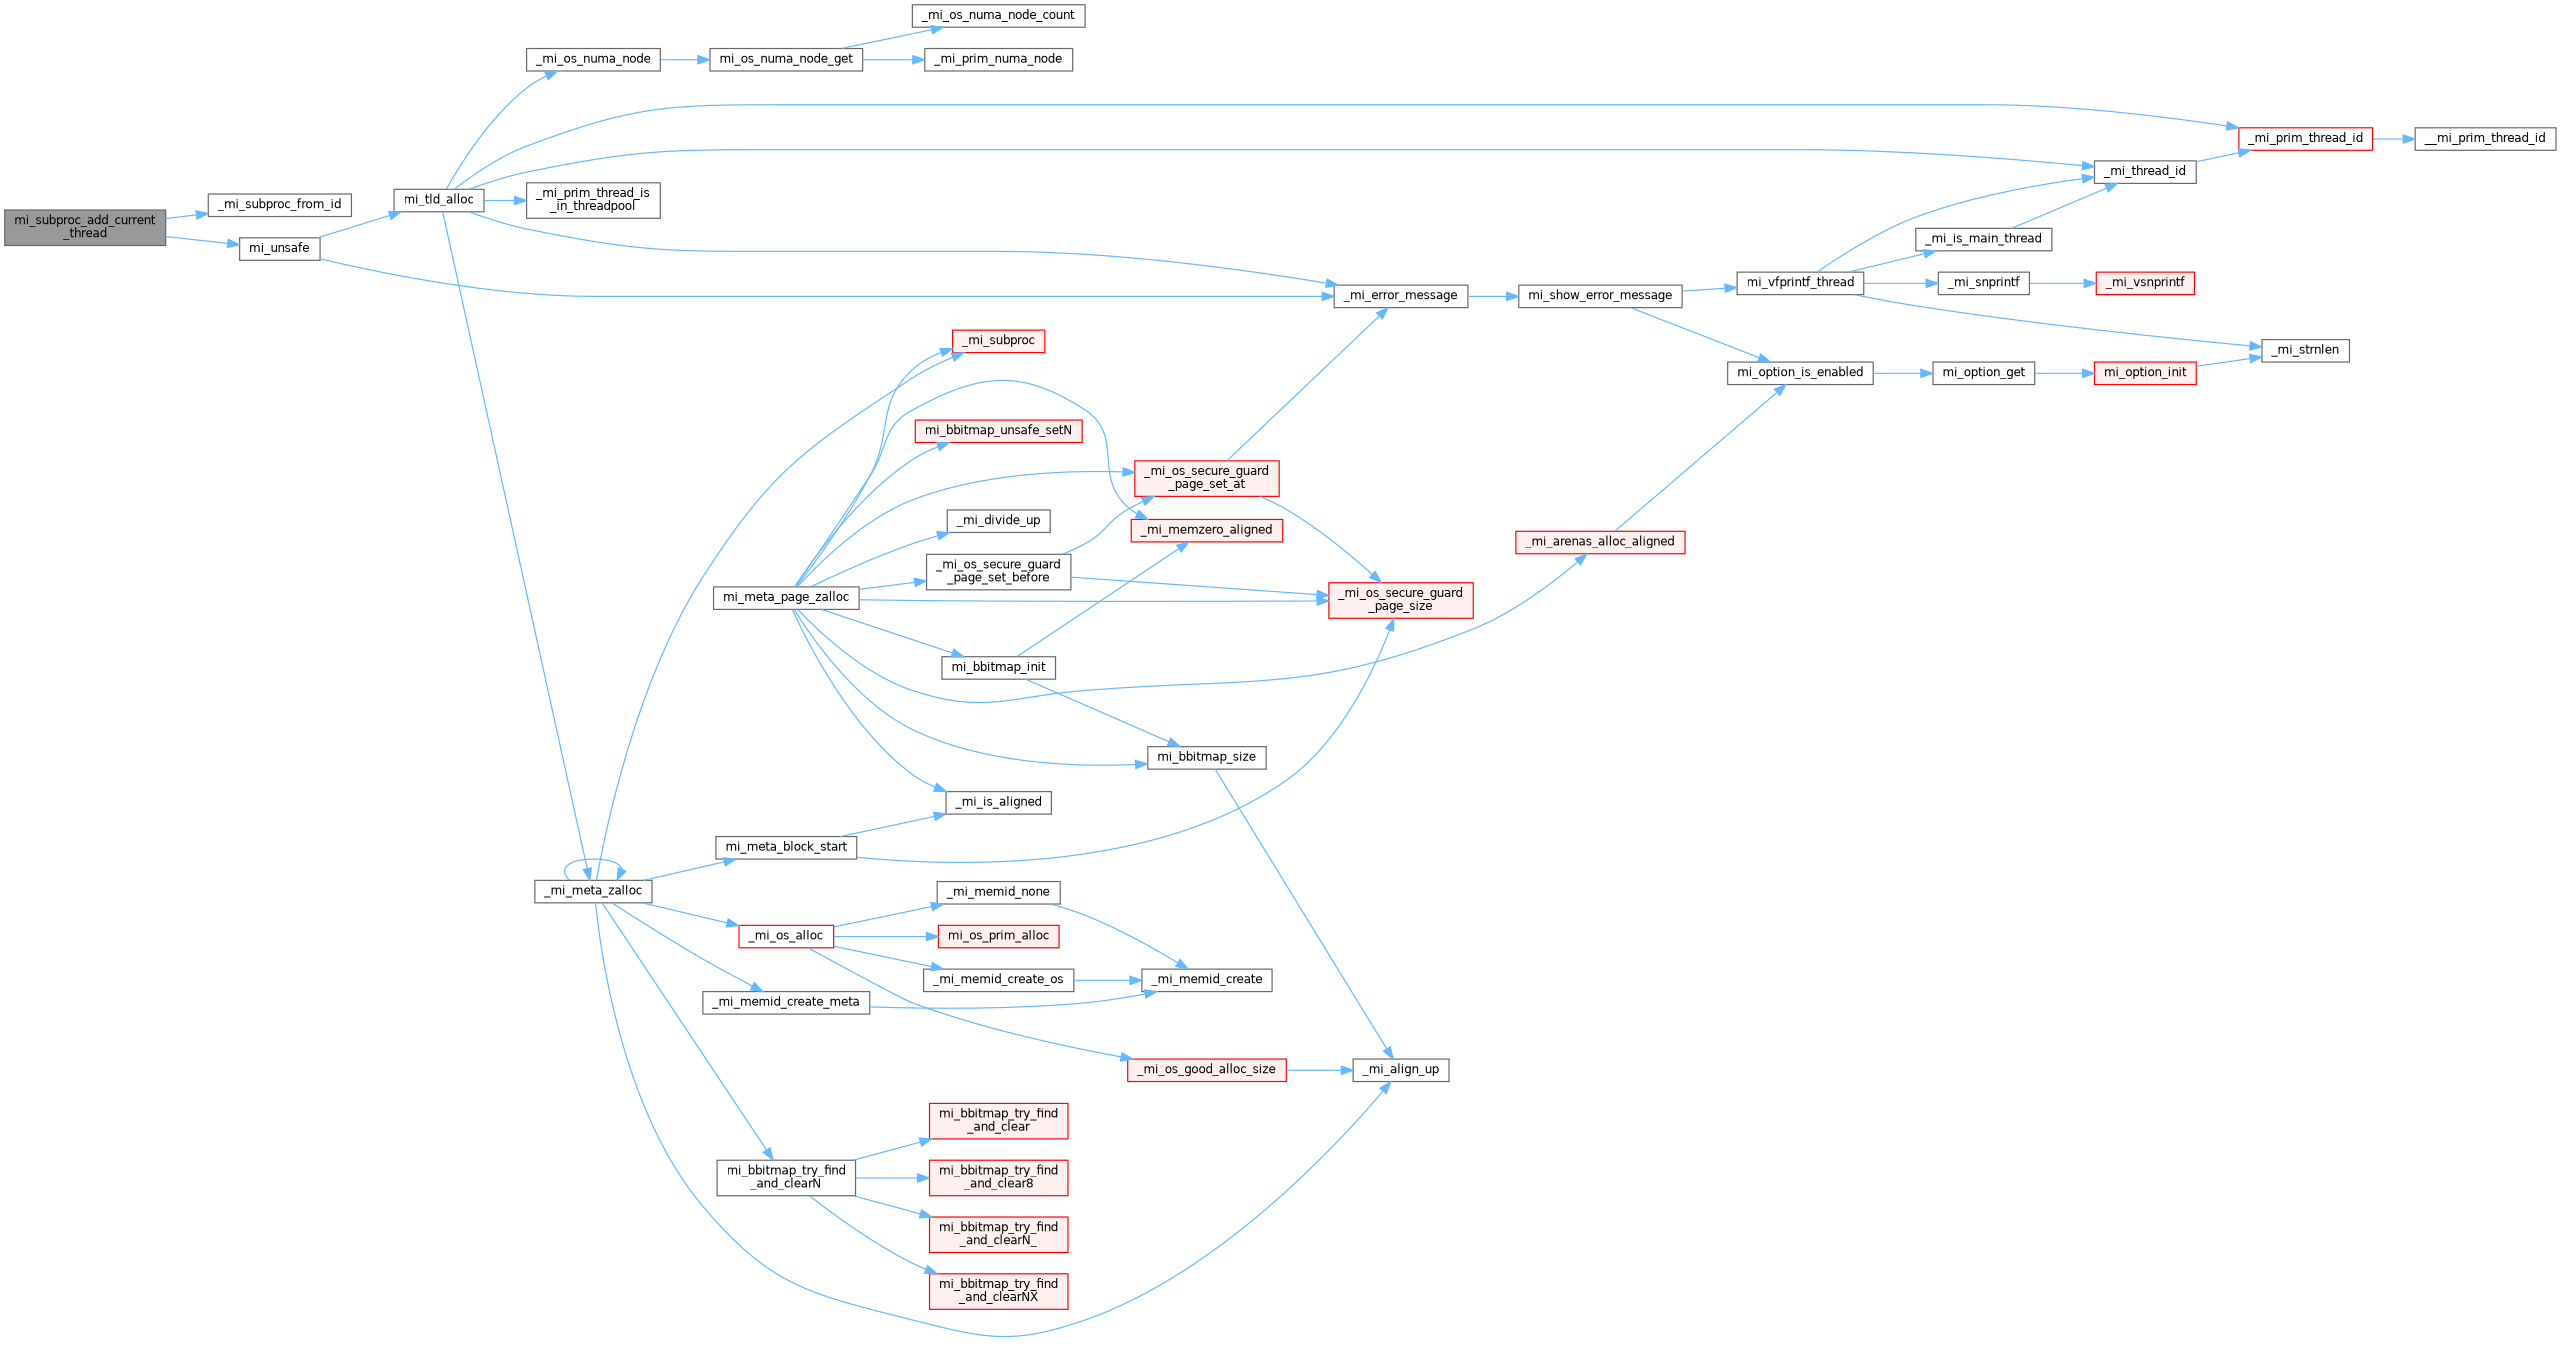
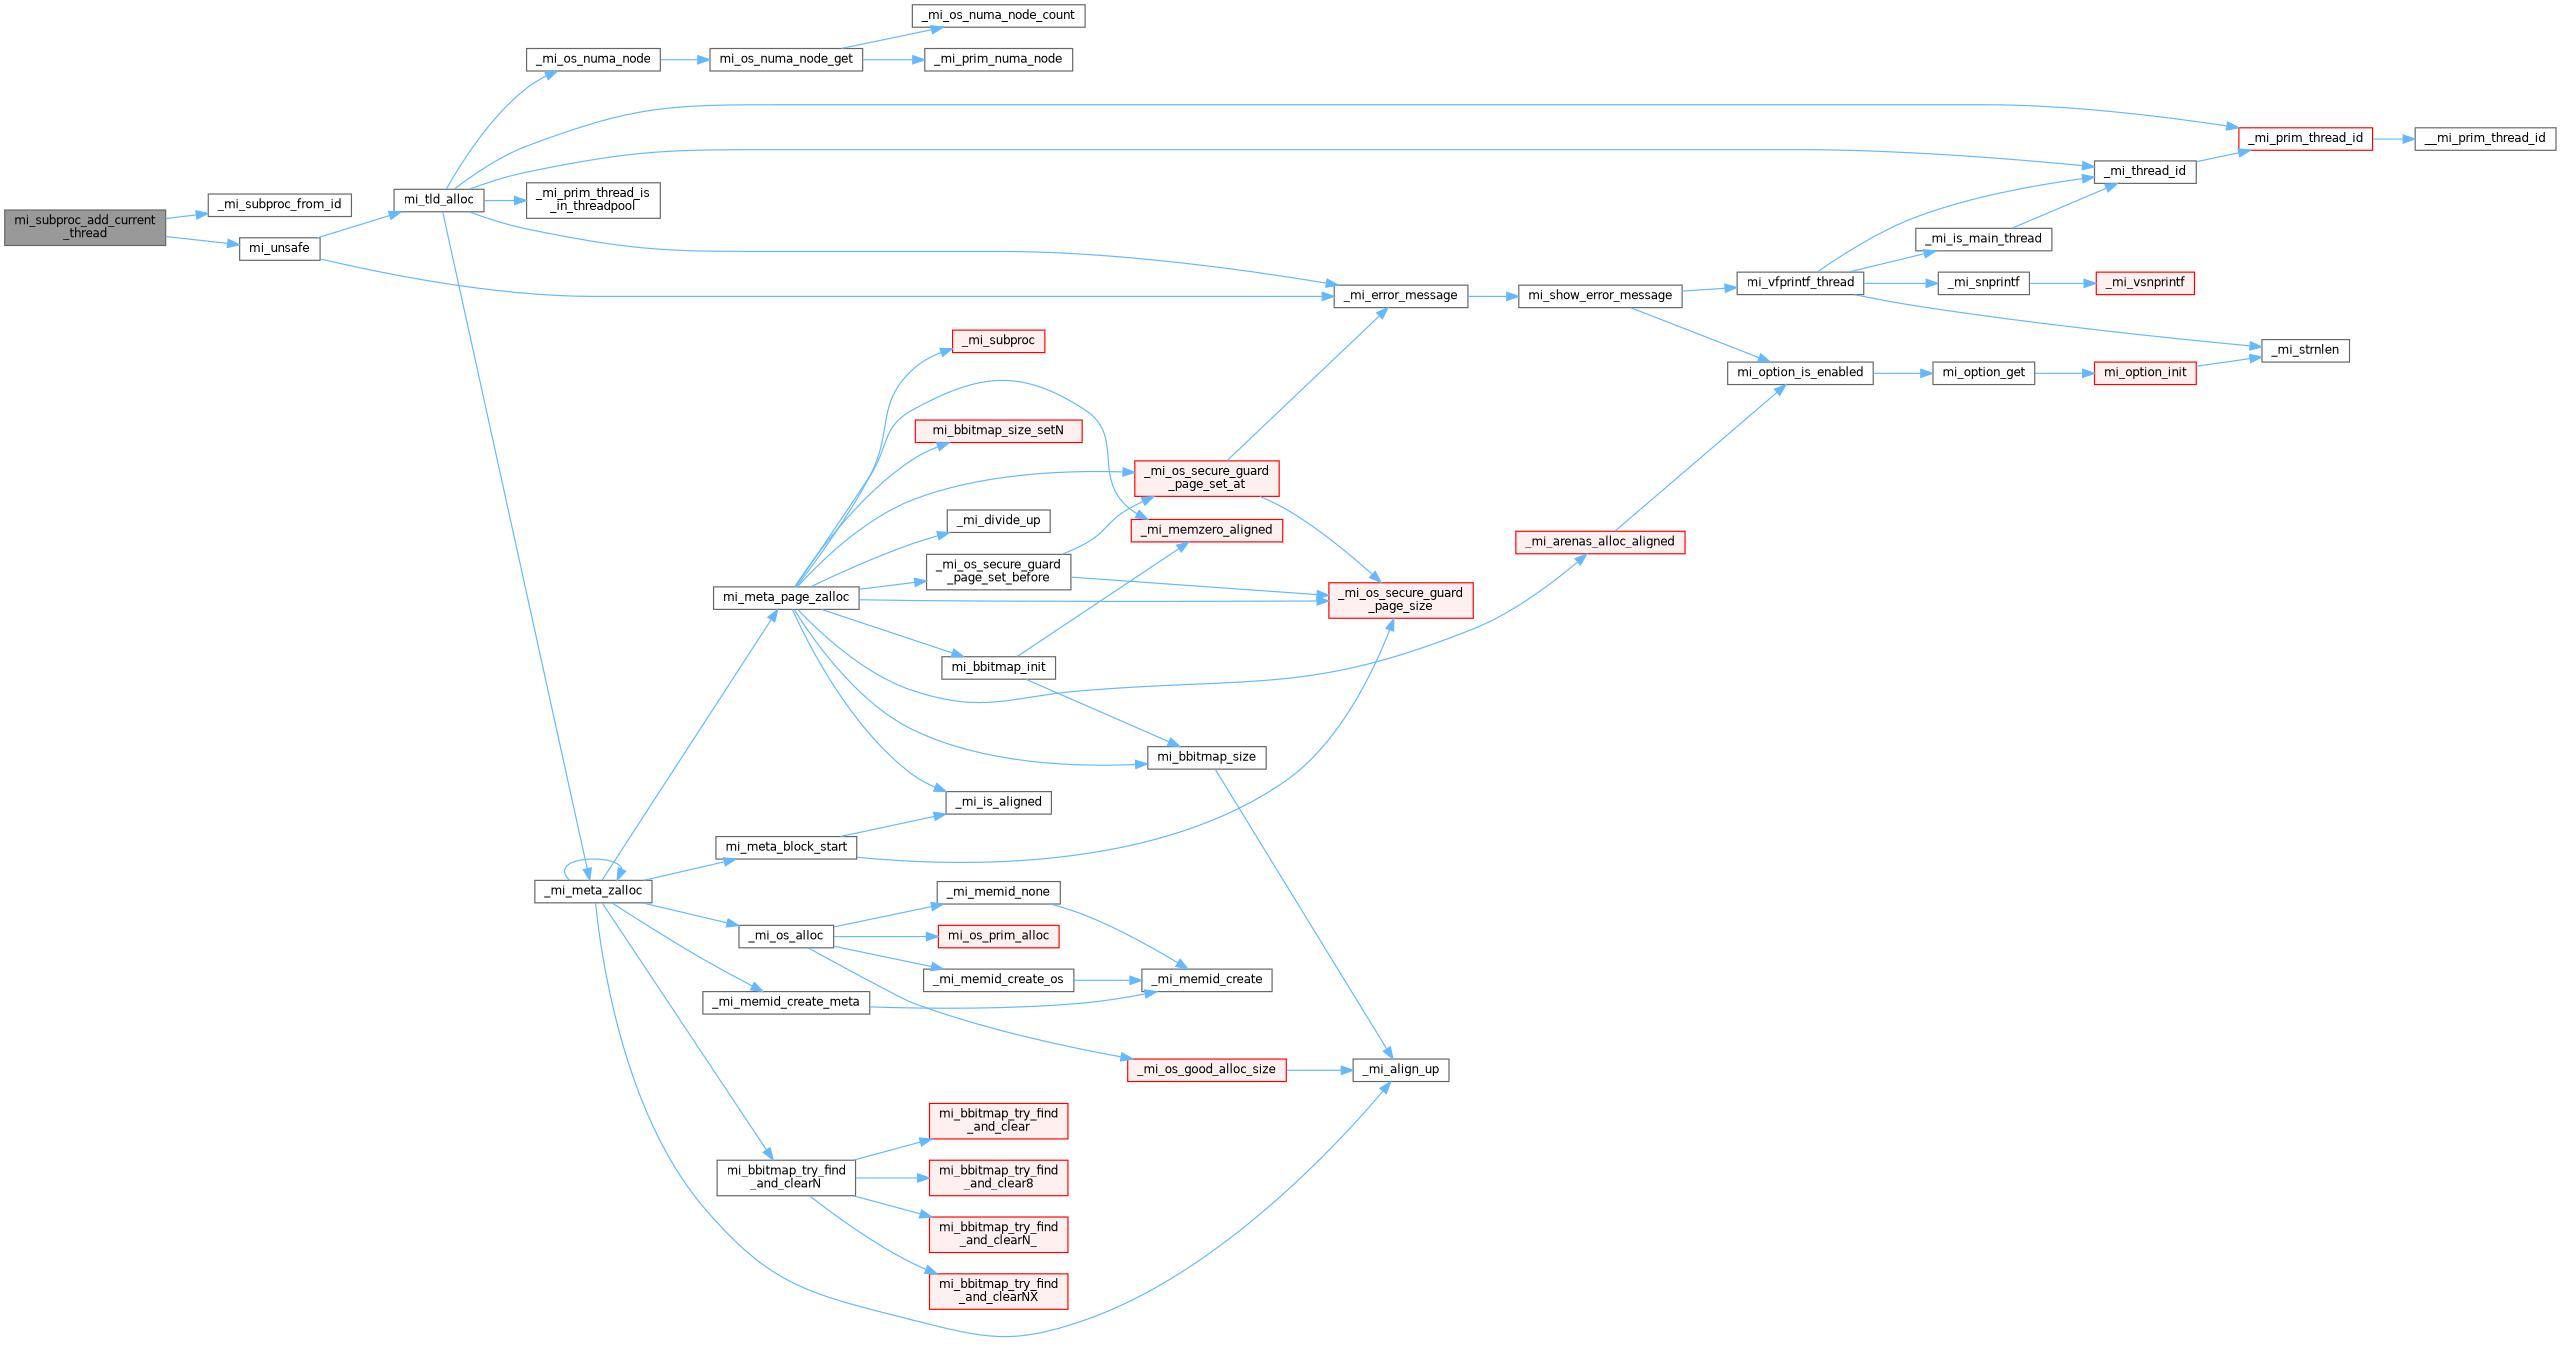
node "mi_bbitmap_unsafe_setN": label "mi_bbitmap_unsafe_setN" -> "mi_bbitmap_size_setN"
edge "_mi_meta_zalloc" -> "_mi_subproc": now "_mi_meta_zalloc" -> "mi_meta_page_zalloc"
node "_mi_os_alloc": color red -> grey40
